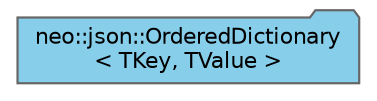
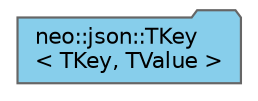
node "neo::json::OrderedDictionary < TKey, TValue >": label "neo::json::OrderedDictionary < TKey, TValue >" -> "neo::json::TKey < TKey, TValue >"
